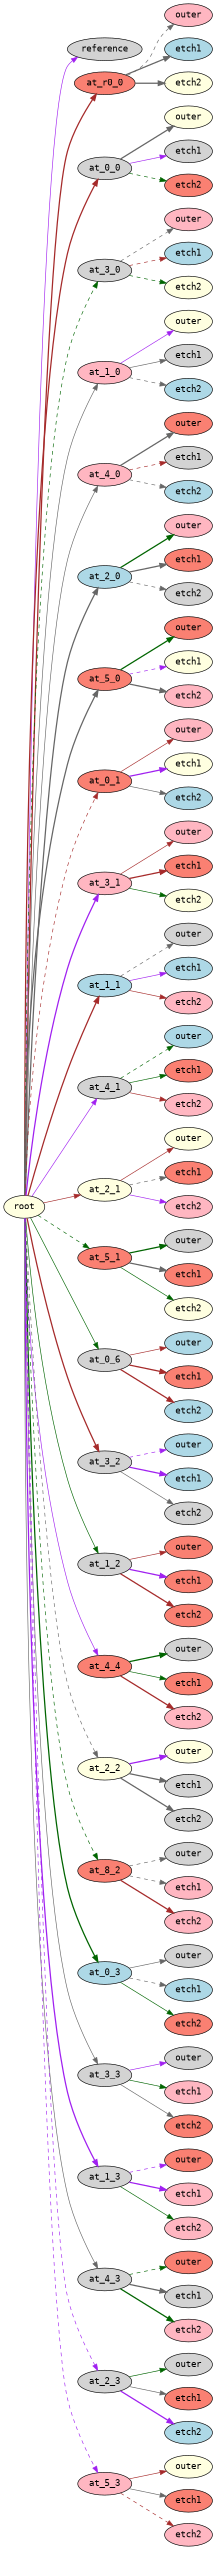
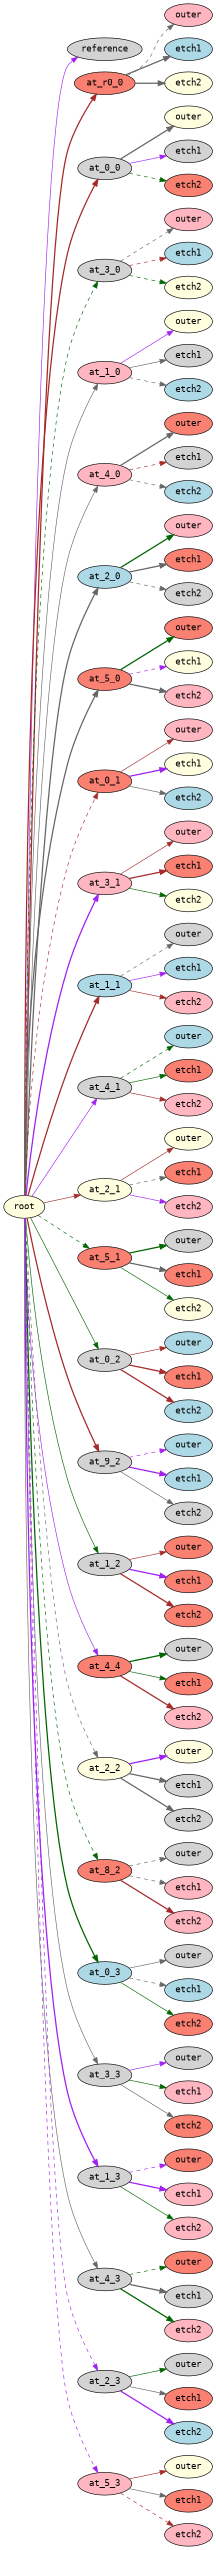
node "at_0_6": label "at_0_6" -> "at_0_2"
node "at_3_2": label "at_3_2" -> "at_9_2"
